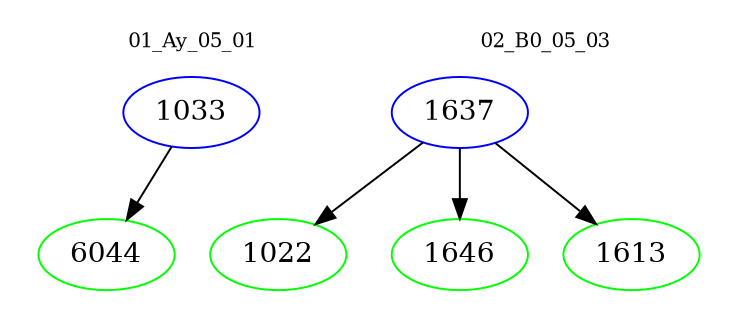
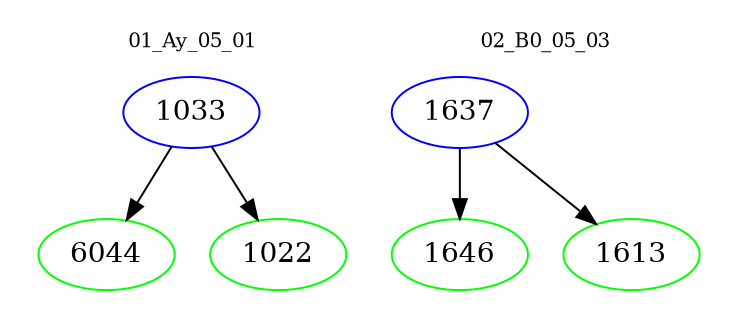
edge "1637" -> "1022": now "1033" -> "1022"
